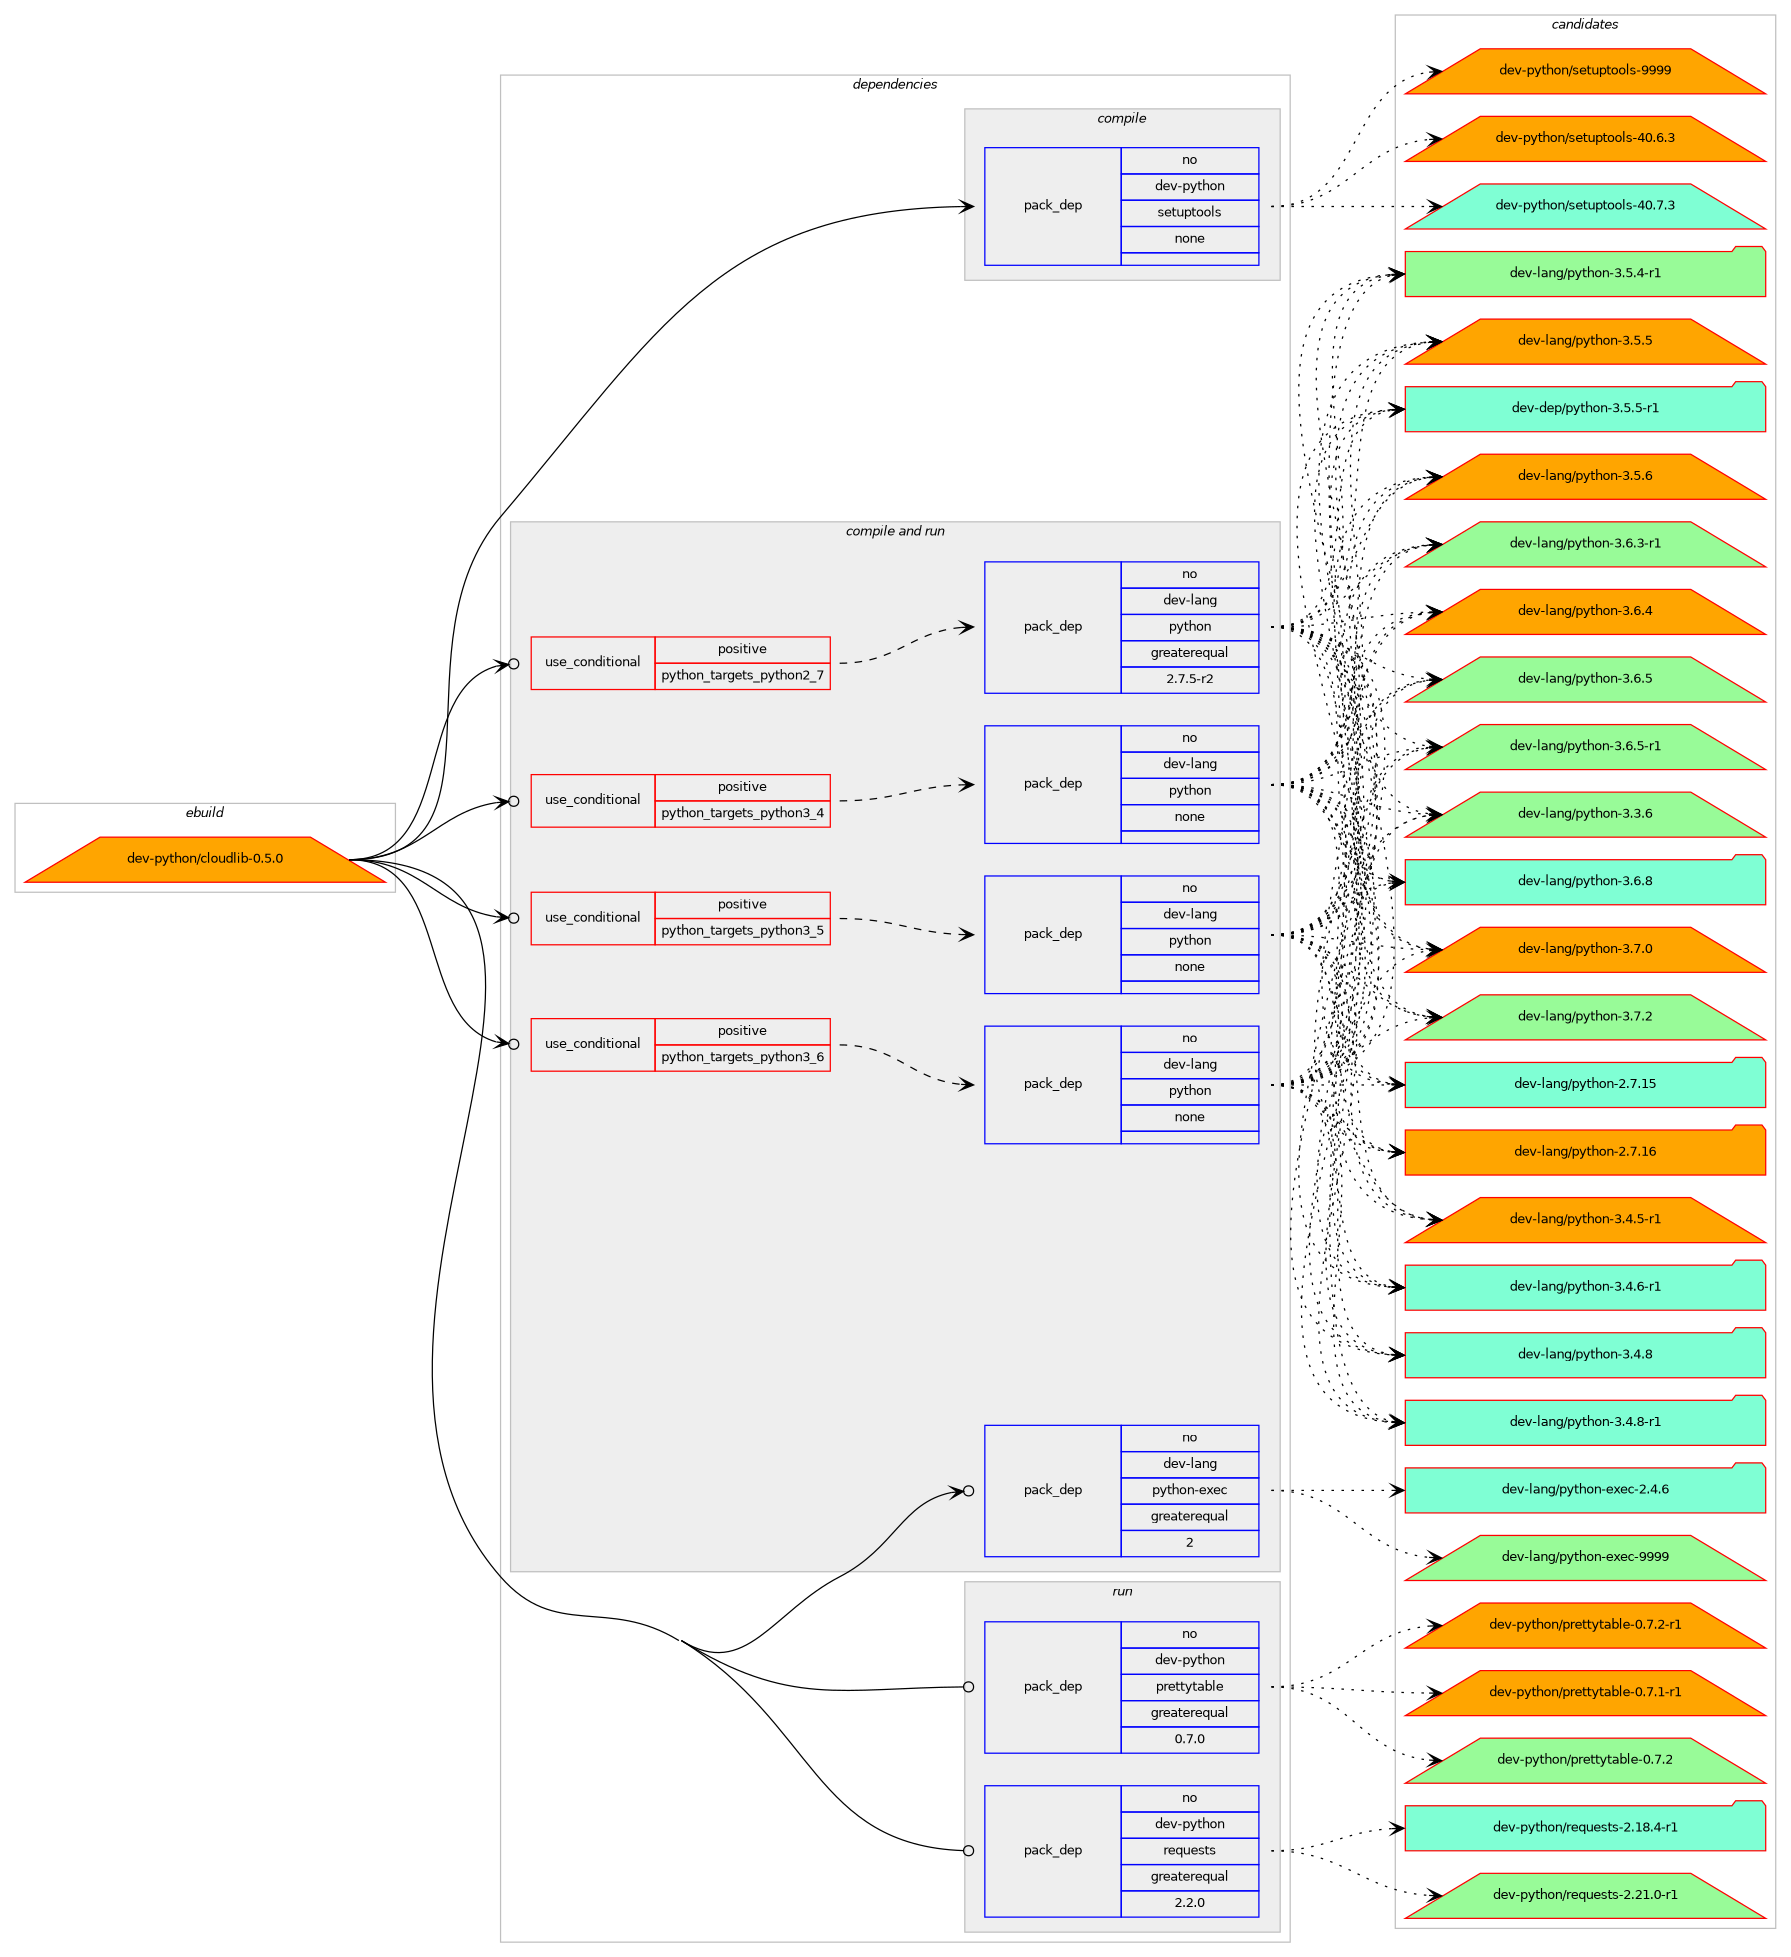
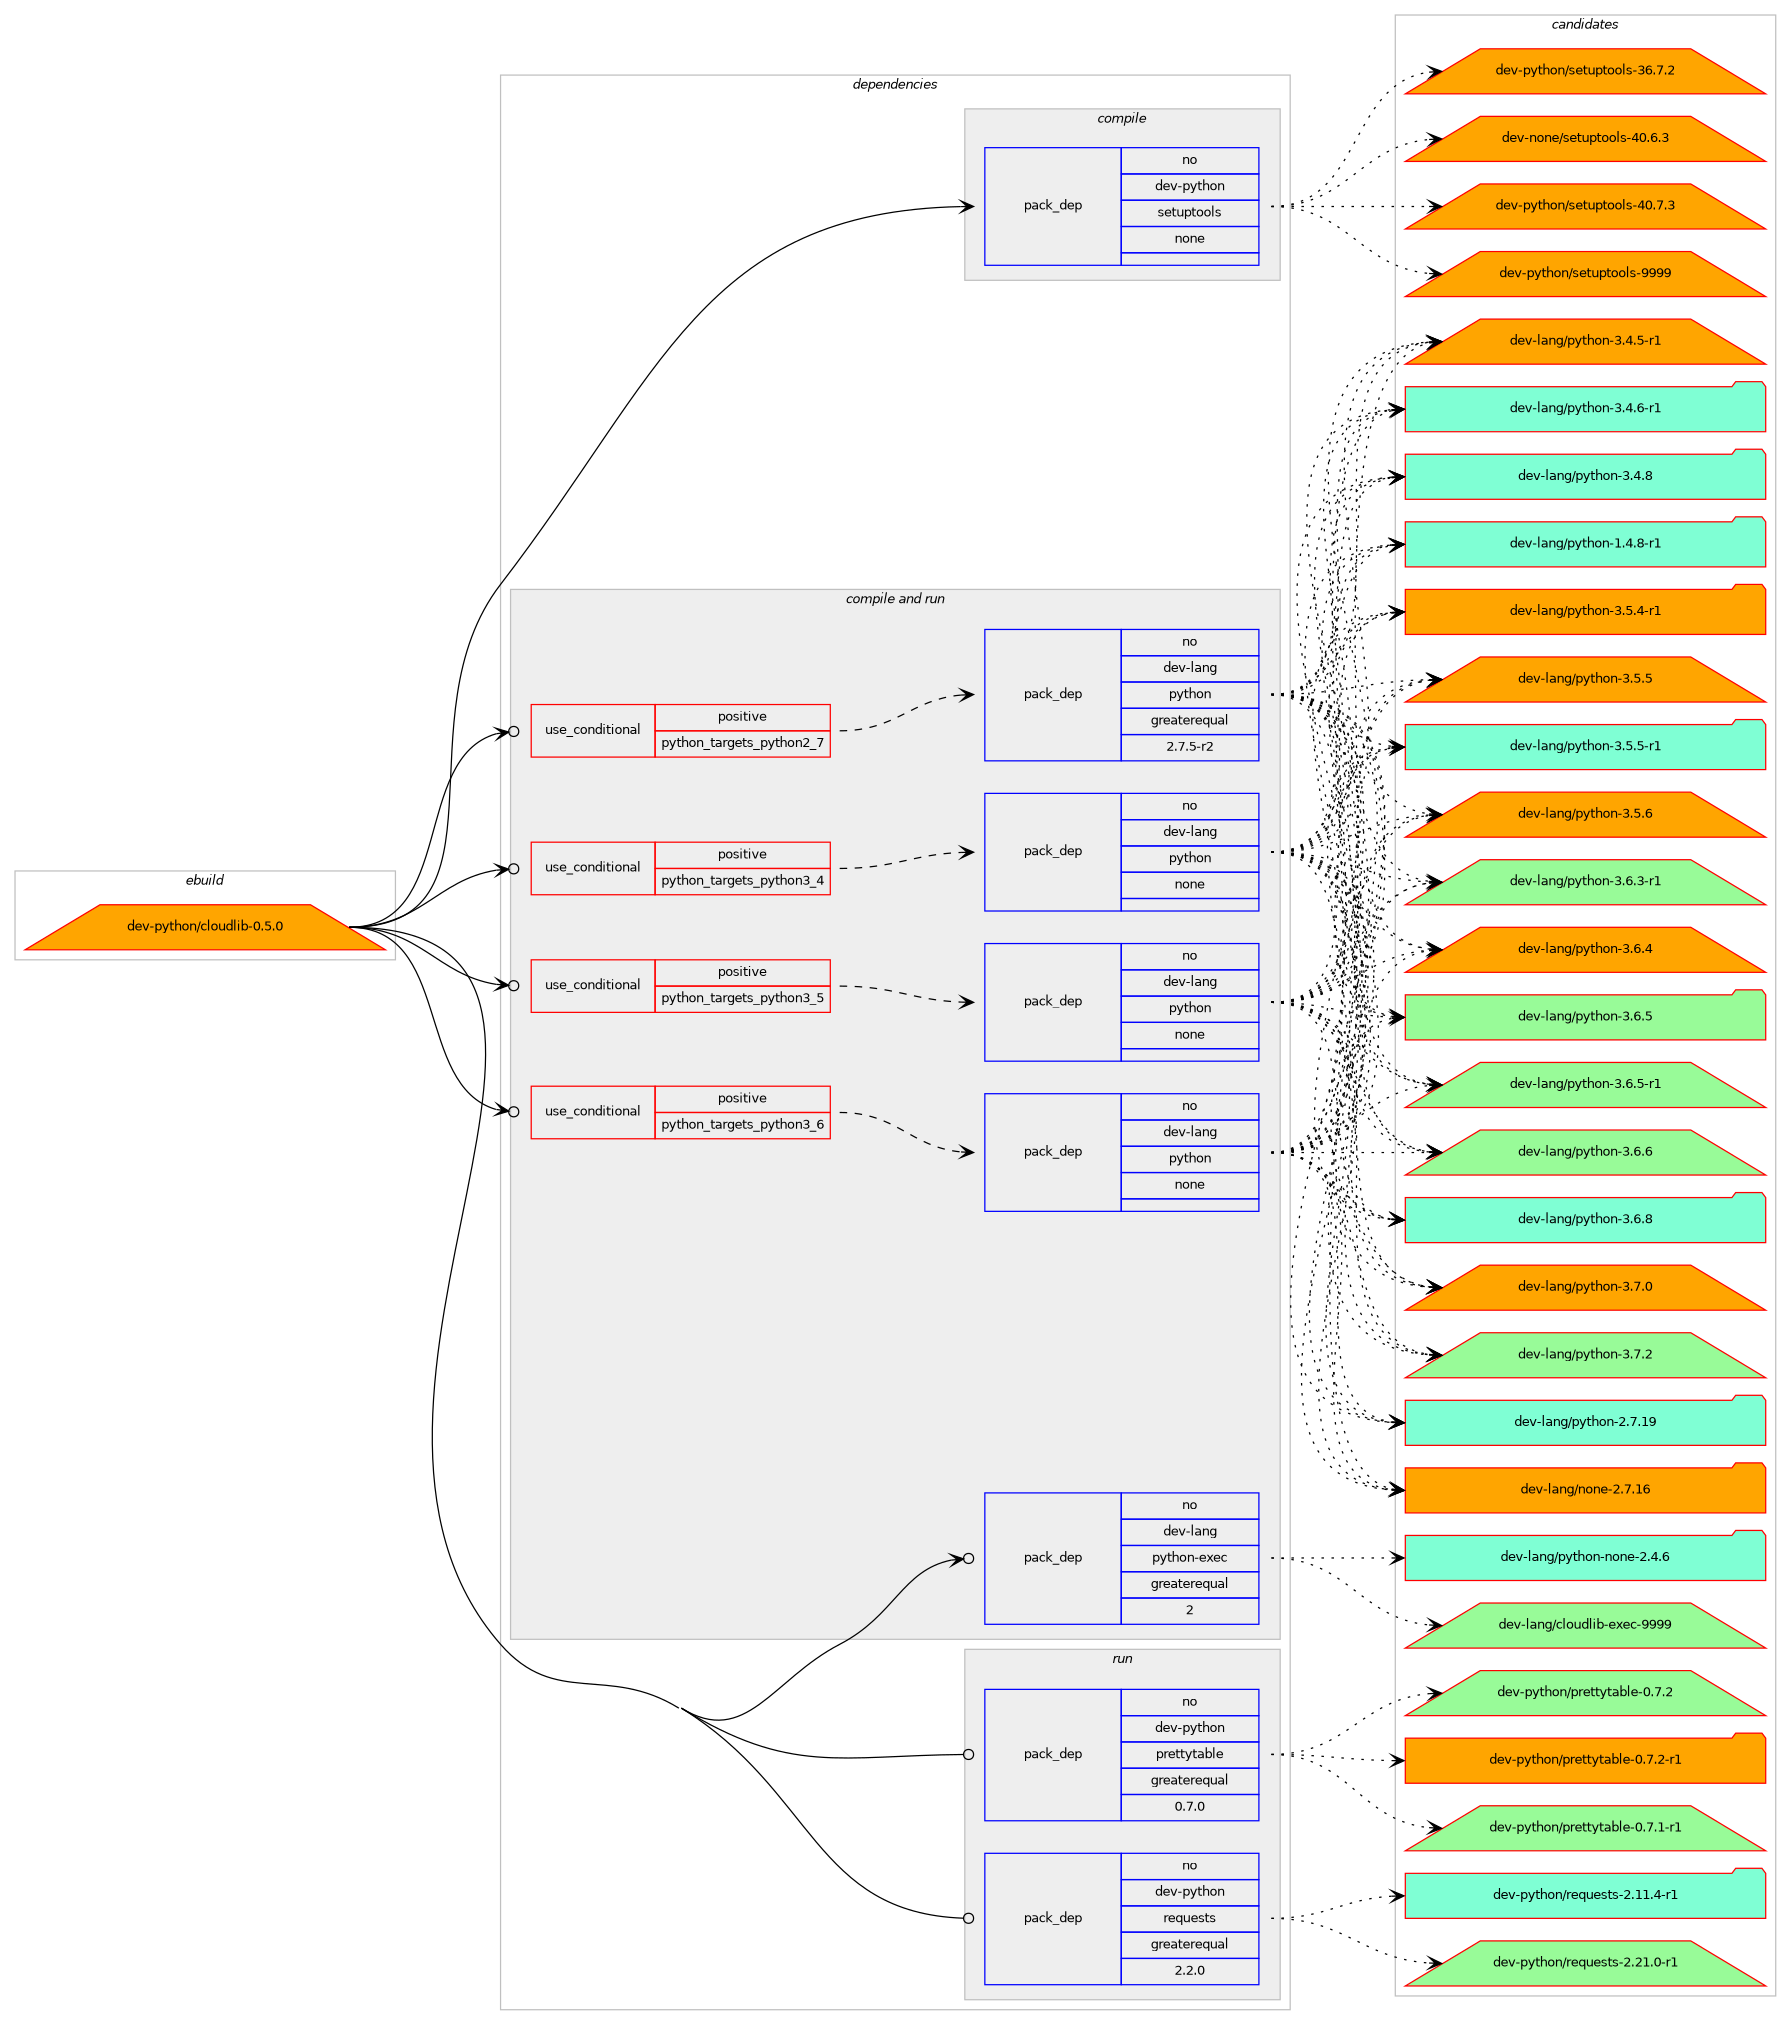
node "dev-python/setuptools-36.7.2": added
node "dev-python/setuptools-40.6.3": label "dev-python/setuptools-40.6.3" -> "dev-none/setuptools-40.6.3"
node "dev-python/setuptools-40.7.3": fillcolor aquamarine -> orange
node "dev-lang/python-3.5.4-r1": fillcolor palegreen -> orange
node "dev-dep/python-3.5.5-r1": label "dev-dep/python-3.5.5-r1" -> "dev-lang/python-3.5.5-r1"
node "dev-lang/python-3.6.5": shape trapezium -> folder
node "dev-lang/python-3.3.6": label "dev-lang/python-3.3.6" -> "dev-lang/python-3.6.6"
node "dev-lang/python-2.7.15": label "dev-lang/python-2.7.15" -> "dev-lang/python-2.7.19"
node "dev-lang/python-2.7.16": label "dev-lang/python-2.7.16" -> "dev-lang/none-2.7.16"
node "dev-lang/python-3.4.8-r1": label "dev-lang/python-3.4.8-r1" -> "dev-lang/python-1.4.8-r1"
node "dev-lang/python-exec-2.4.6": label "dev-lang/python-exec-2.4.6" -> "dev-lang/python-none-2.4.6"
node "dev-lang/python-exec-9999": label "dev-lang/python-exec-9999" -> "dev-lang/cloudlib-exec-9999"
node "dev-python/prettytable-0.7.2-r1": shape trapezium -> folder
node "dev-python/prettytable-0.7.1-r1": fillcolor orange -> palegreen
node "dev-python/requests-2.18.4-r1": label "dev-python/requests-2.18.4-r1" -> "dev-python/requests-2.11.4-r1"
